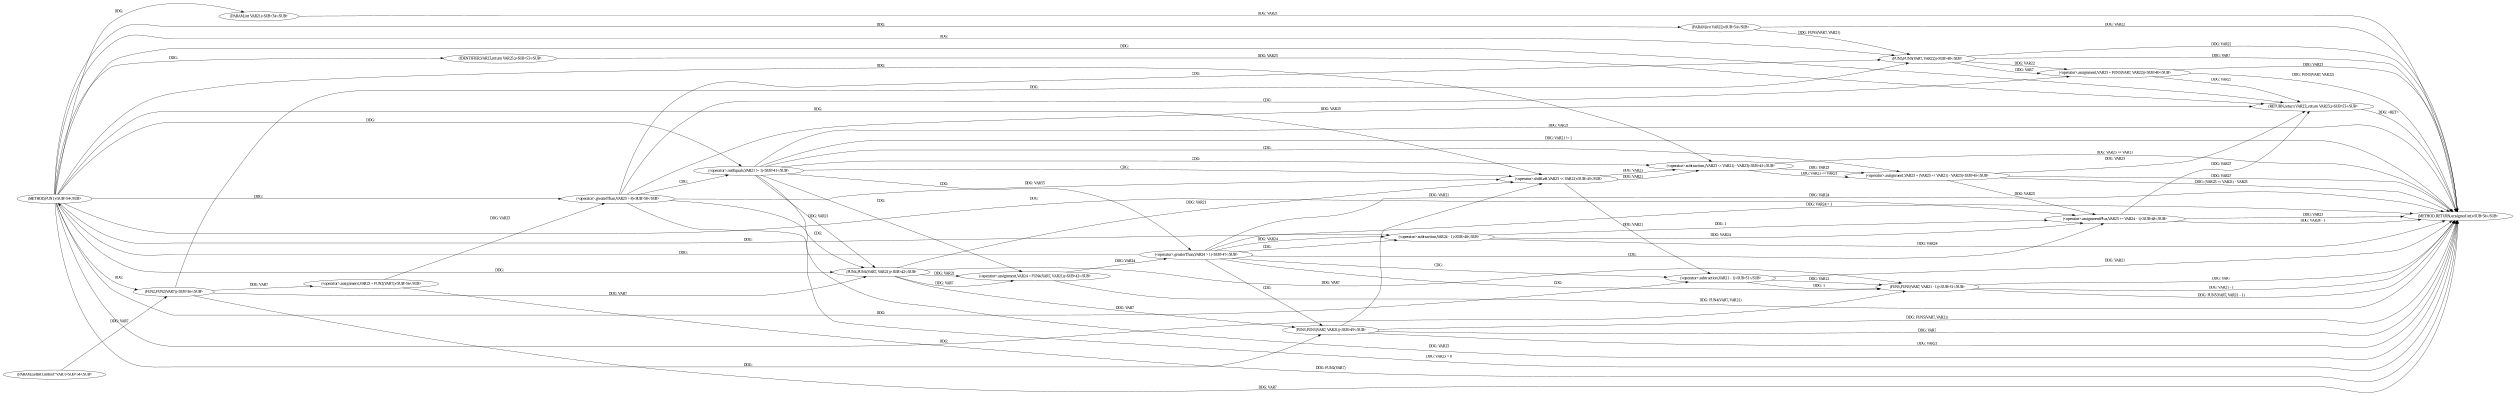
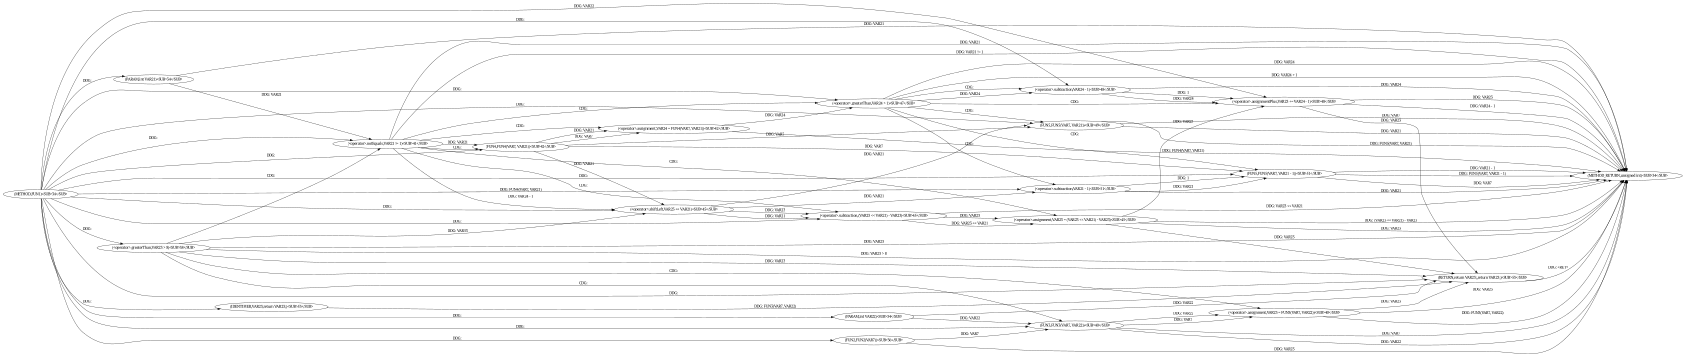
edge "(PARAM,int VAR22)<SUB>34</SUB>" -> "(METHOD_RETURN,unsigned int)<SUB>34</SUB>": now "(PARAM,int VAR22)<SUB>34</SUB>" -> "(RETURN,return VAR23;,return VAR23;)<SUB>53</SUB>"
edge "(PARAM,int VAR22)<SUB>34</SUB>" -> "(FUN3,FUN3(VAR7, VAR22))<SUB>40</SUB>": label "DDG: FUN5(VAR7, VAR21)" -> "DDG: VAR22"
edge "(IDENTIFIER,VAR23,return VAR23;)<SUB>53</SUB>" -> "(RETURN,return VAR23;,return VAR23;)<SUB>53</SUB>": label "DDG: VAR23" -> "DDG: FUN3(VAR7, VAR22)"
edge "(FUN2,FUN2(VAR7))<SUB>36</SUB>" -> "(FUN3,FUN3(VAR7, VAR22))<SUB>40</SUB>": label "DDG: " -> "DDG: VAR7"
edge "(PARAM,int VAR21)<SUB>34</SUB>" -> "(<operator>.notEquals,VAR21 != 1)<SUB>41</SUB>": added, label "DDG: VAR21"
edge "(<operator>.notEquals,VAR21 != 1)<SUB>41</SUB>" -> "(<operator>.shiftLeft,VAR23 << VAR21)<SUB>45</SUB>": label "CDG: " -> "DDG: VAR24 - 1"
edge "(METHOD,FUN1)<SUB>34</SUB>" -> "(<operator>.assignmentPlus,VAR23 += VAR24 - 1)<SUB>48</SUB>": label "DDG: " -> "DDG: VAR22"
edge "(FUN5,FUN5(VAR7, VAR21))<SUB>49</SUB>" -> "(<operator>.shiftLeft,VAR23 << VAR21)<SUB>45</SUB>": reversed
edge "(<operator>.greaterThan,VAR24 > 1)<SUB>47</SUB>" -> "(METHOD,FUN1)<SUB>34</SUB>": reversed
node "(<operator>.assignment,VAR23 = FUN2(VAR7))<SUB>36</SUB>": removed
edge "(FUN2,FUN2(VAR7))<SUB>36</SUB>" -> "(FUN4,FUN4(VAR7, VAR21))<SUB>42</SUB>": removed, label "DDG: VAR7"
edge "(METHOD,FUN1)<SUB>34</SUB>" -> "(<operator>.subtraction,VAR21 - 1)<SUB>51</SUB>": label "DDG: " -> "DDG: FUN4(VAR7, VAR21)"
node "(PARAM,GetBitContext*VAR7)<SUB>34</SUB>": removed
edge "(FUN2,FUN2(VAR7))<SUB>36</SUB>" -> "(METHOD_RETURN,unsigned int)<SUB>34</SUB>": label "DDG: VAR7" -> "DDG: VAR23"
